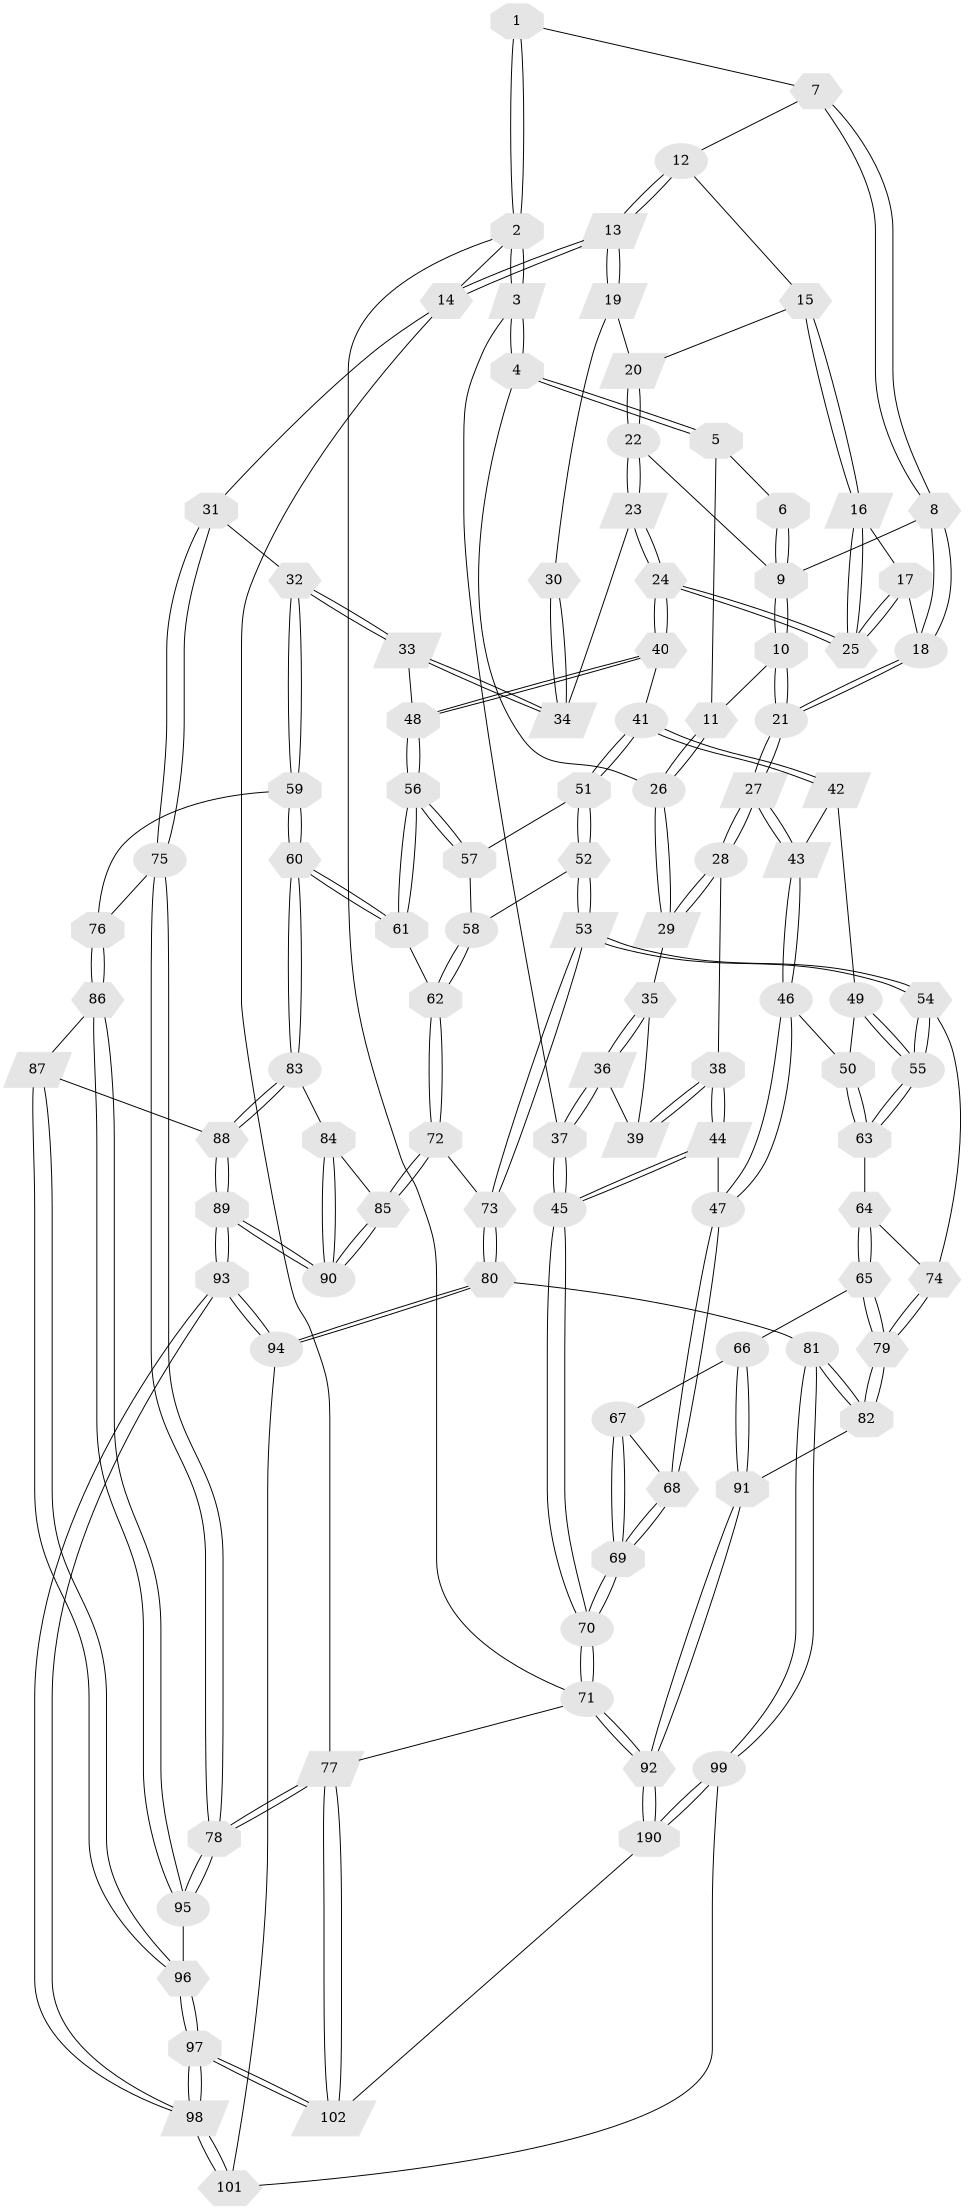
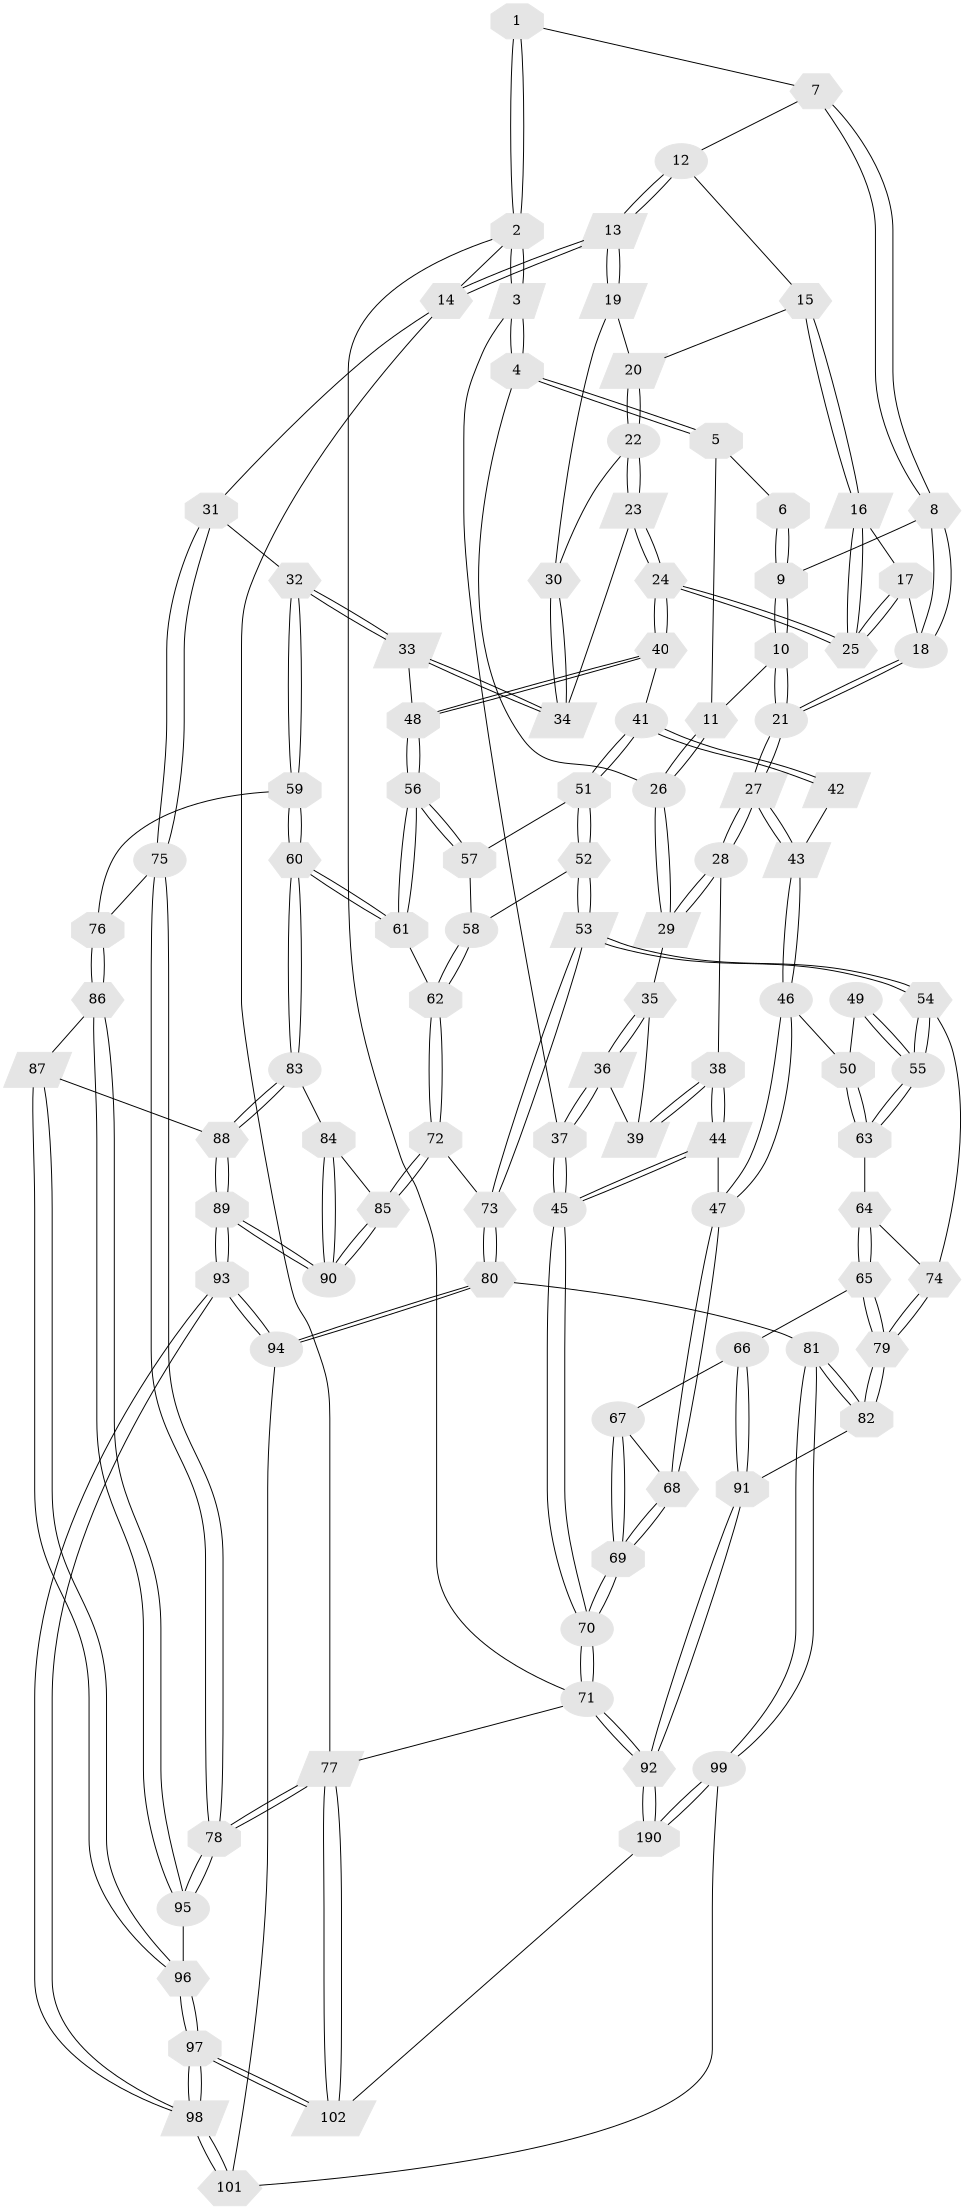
edge "22" -- "9": now "22" -- "30"
edge "42" -- "49": removed
